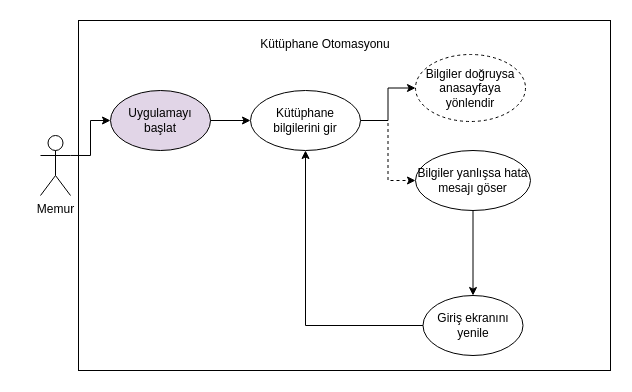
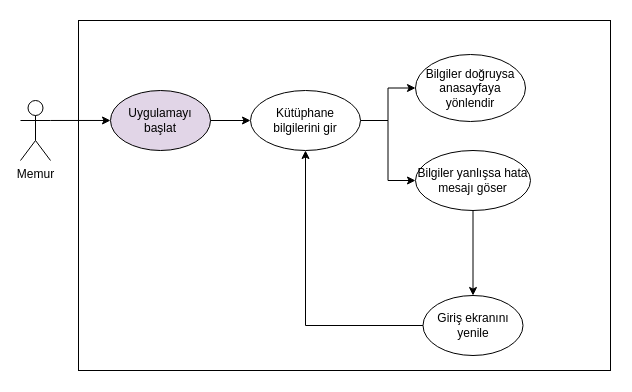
node "Kütüphane Otomasyonu": removed
node "Bilgiler doğruysa anasayfaya yönlendir": style dashed -> solid
edge "Kütüphane bilgilerini gir" -> "Bilgiler yanlışsa hata mesajı göser": style dashed -> solid
node "Memur": moved (56, 166) -> (36, 131)
